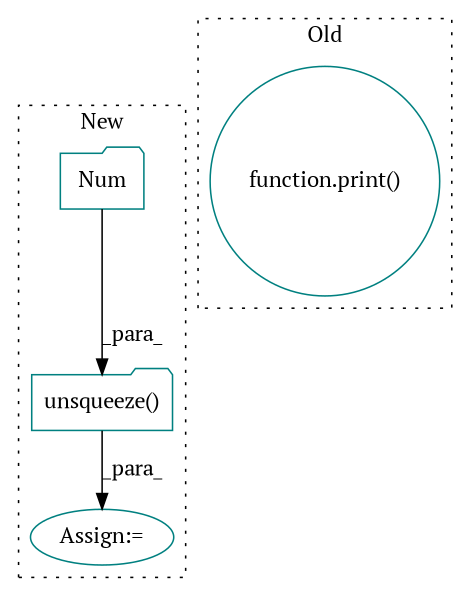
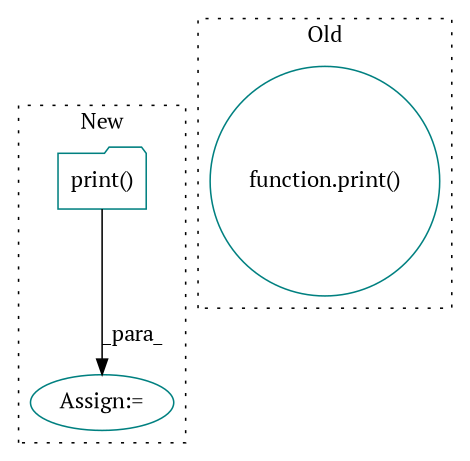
node "Num": removed
node "unsqueeze()": label "unsqueeze()" -> "print()"
